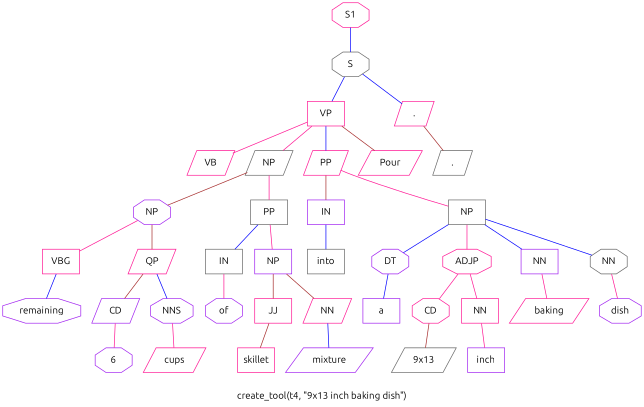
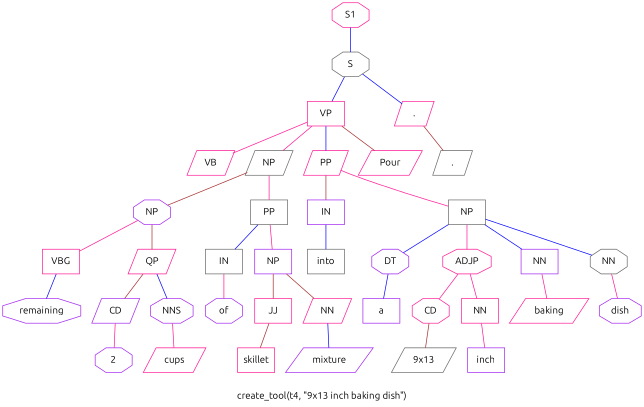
node "6": label "6" -> "2"
